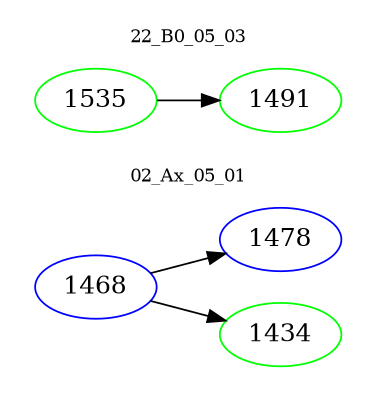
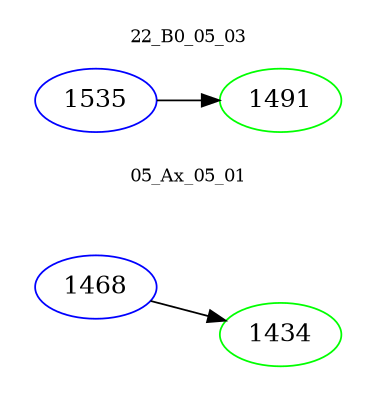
node "1535": color green -> blue
cluster "02_Ax_05_01": label "02_Ax_05_01" -> "05_Ax_05_01"
node "1478": removed
